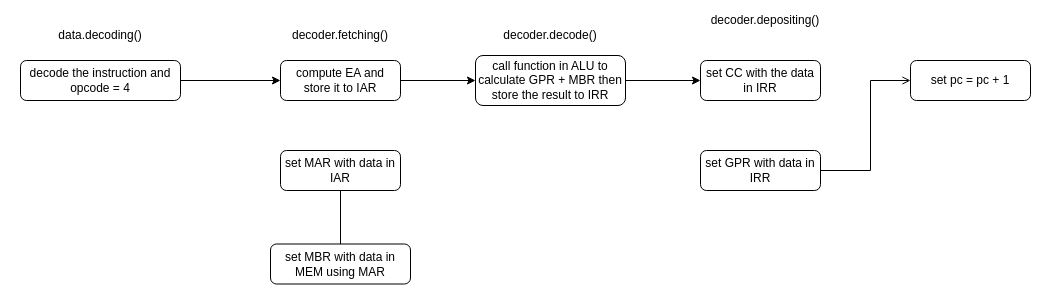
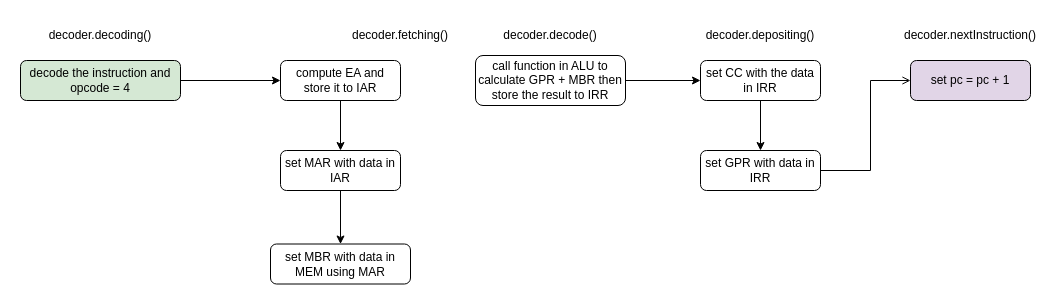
node "decoder.depositing()": moved (766, 21) -> (761, 36)
node "data.decoding()": label "data.decoding()" -> "decoder.decoding()"
node "decoder.fetching()": moved (341, 36) -> (401, 36)
node "decoder.nextInstruction()": added
node "decode the instruction and opcode = 4": fillcolor #ffffff -> #d5e8d4
edge "compute EA and store it to IAR" -> "call function in ALU to calculate GPR + MBR then store the result to IRR": now "compute EA and store it to IAR" -> "set MAR with data in IAR"
node "set pc = pc + 1": fillcolor #ffffff -> #e1d5e7
edge "set CC with the data in IRR" -> "set GPR with data in IRR": added
edge "set MAR with data in IAR" -- "set MBR with data in MEM using MAR": arrowhead none -> classic
